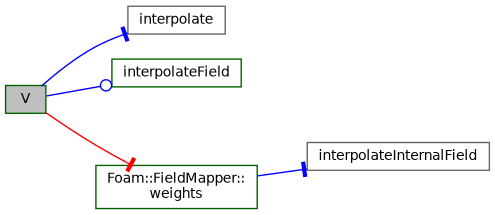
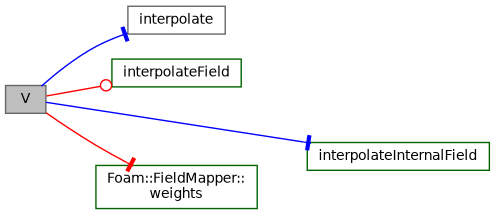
edge "V" -> "interpolateField": color blue -> red
node "V": color darkgreen -> gray40
node "interpolateInternalField": color gray40 -> darkgreen
edge "Foam::FieldMapper:: weights" -> "interpolateInternalField": now "V" -> "interpolateInternalField"
